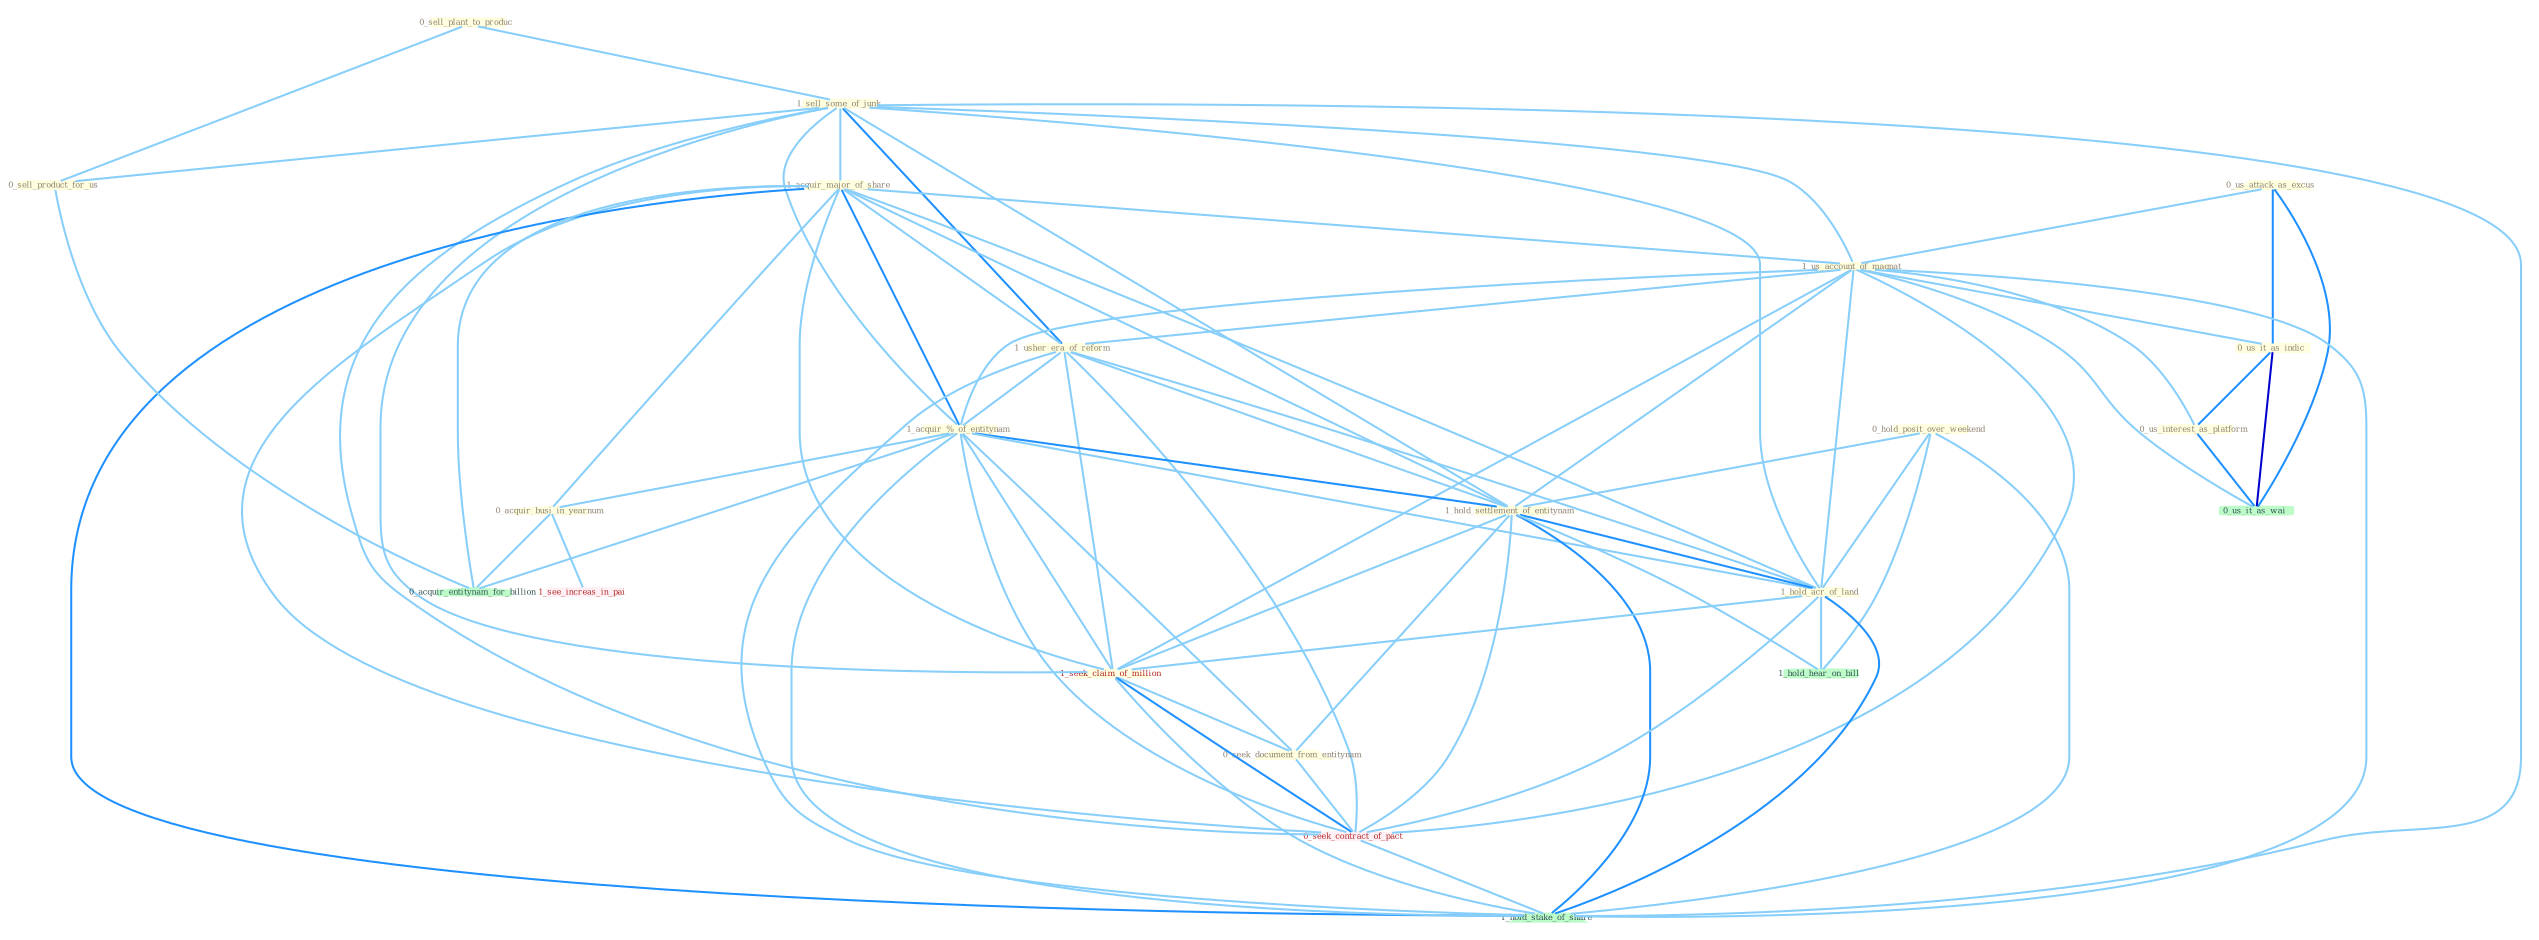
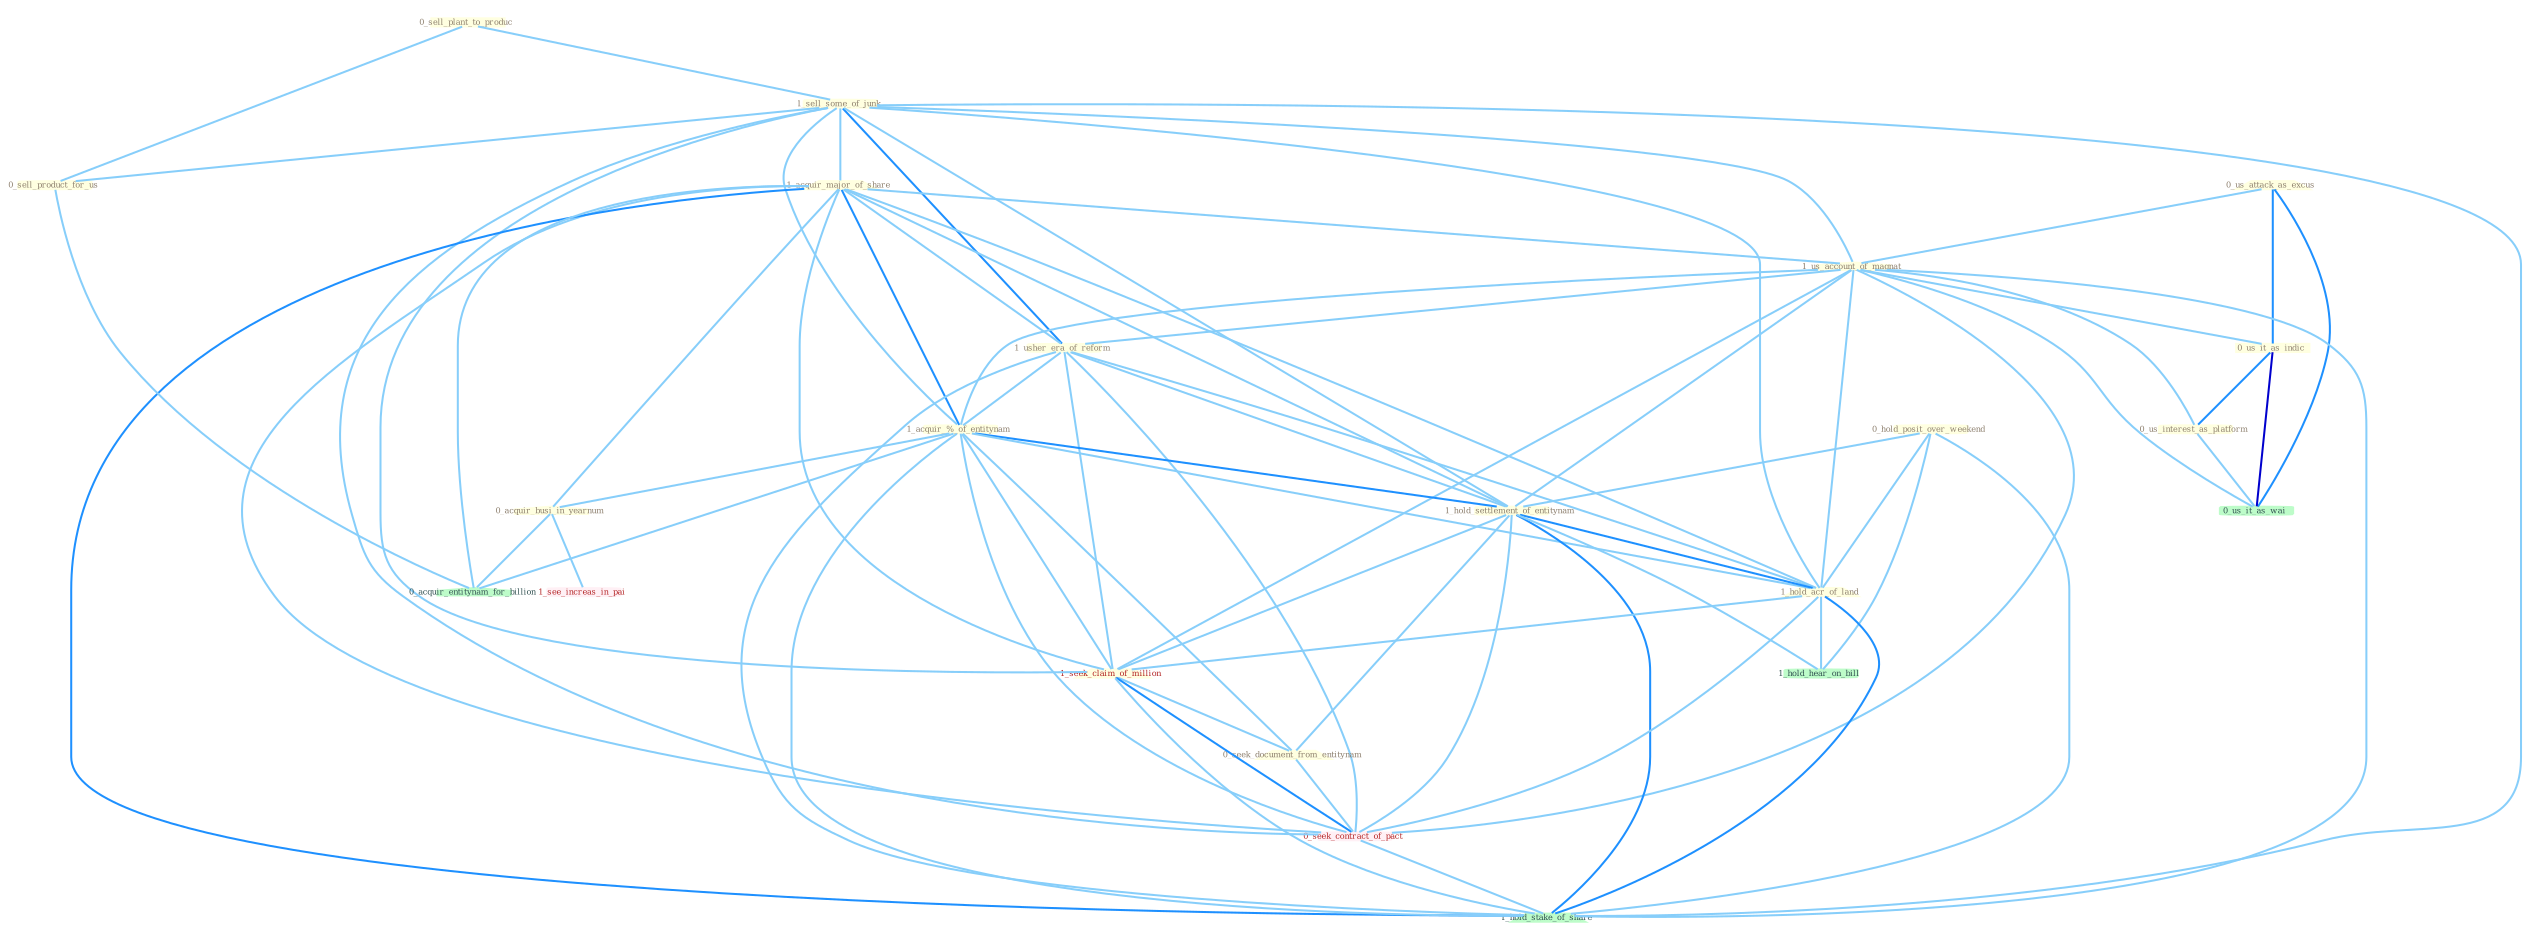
edge "0_us_interest_as_platform" -- "0_us_it_as_wai": color #1e90ff -> #87cefa
